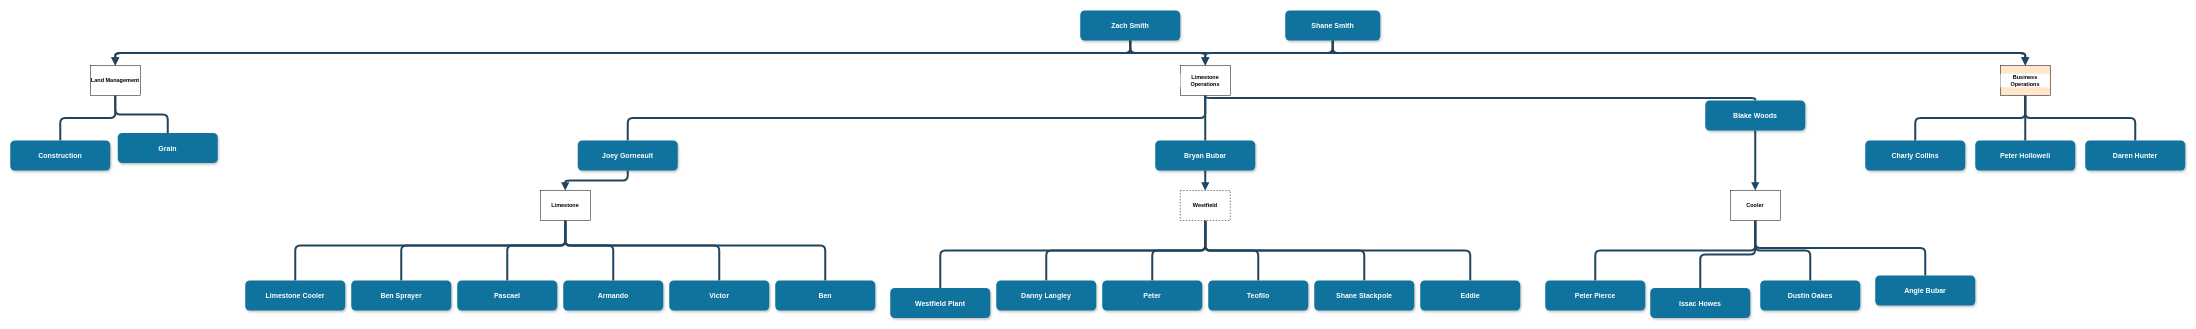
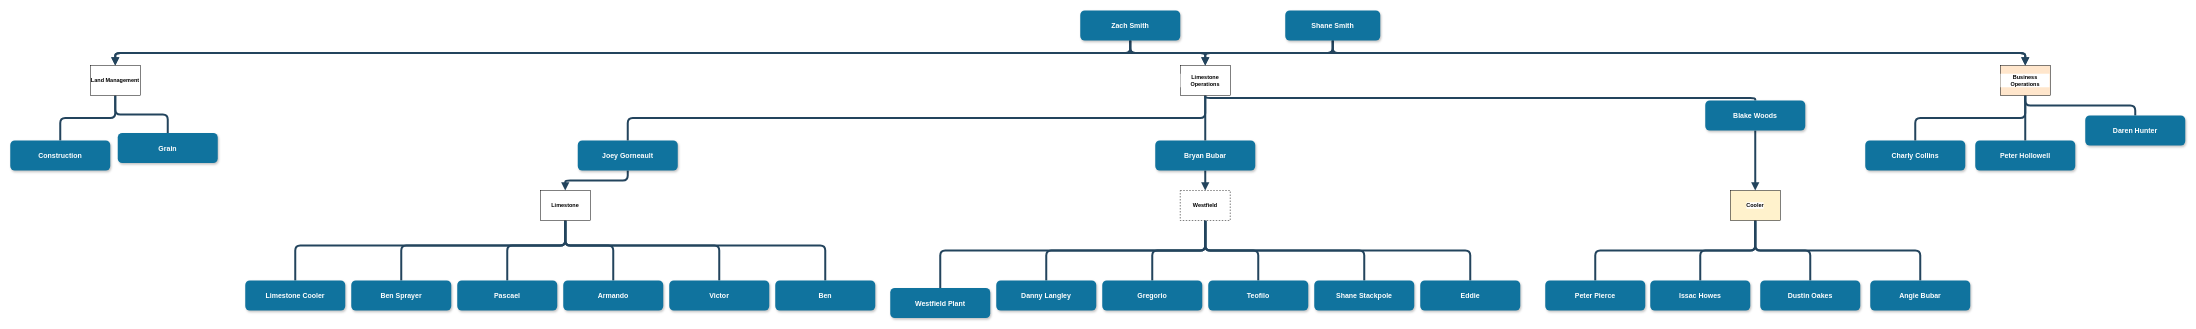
node "Daren Hunter": moved (2135, 155) -> (2135, 130)
node "Cooler": fillcolor #ffffff -> #fff2cc
node "Angie Bubar": moved (1925, 290) -> (1920, 295)
node "Peter": label "Peter" -> "Gregorio"
node "Issac Howes": moved (1700, 303) -> (1700, 295)
